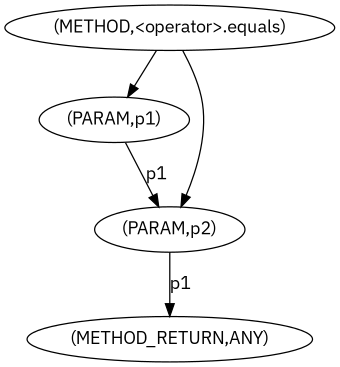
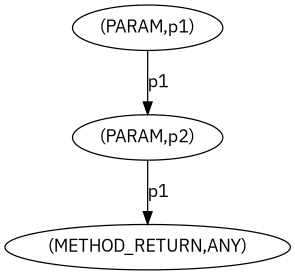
node "(METHOD,<operator>.equals)": removed
